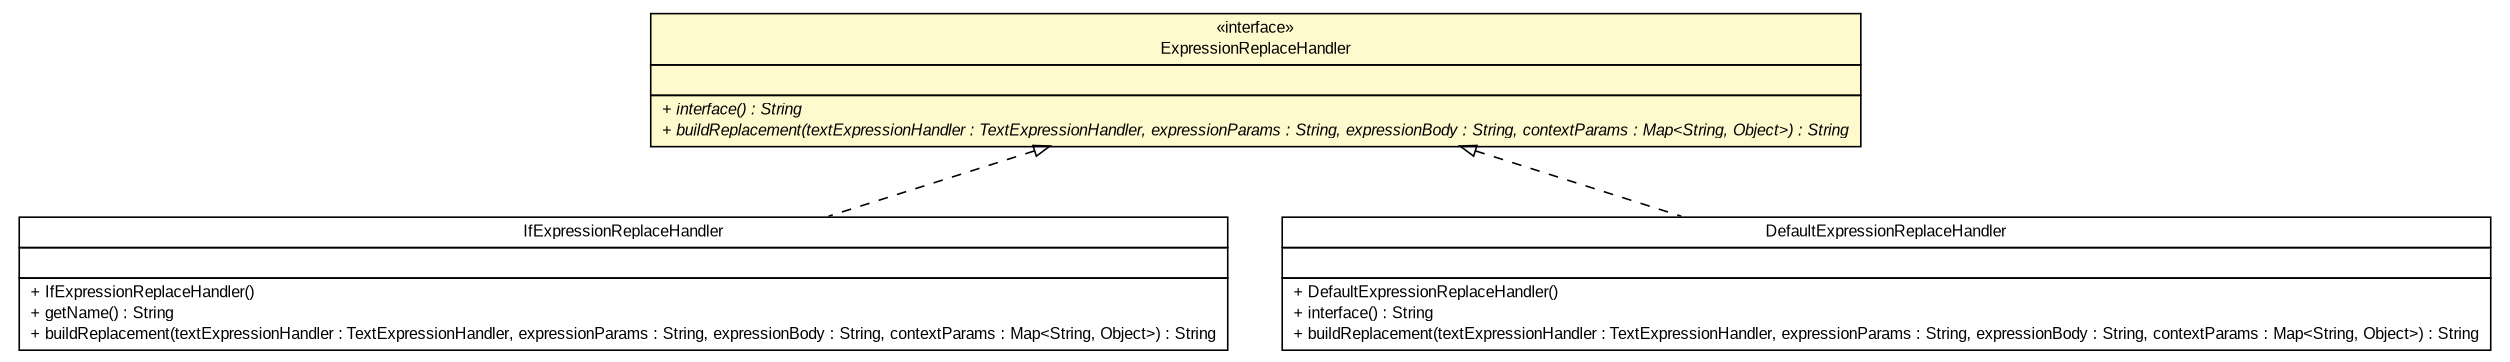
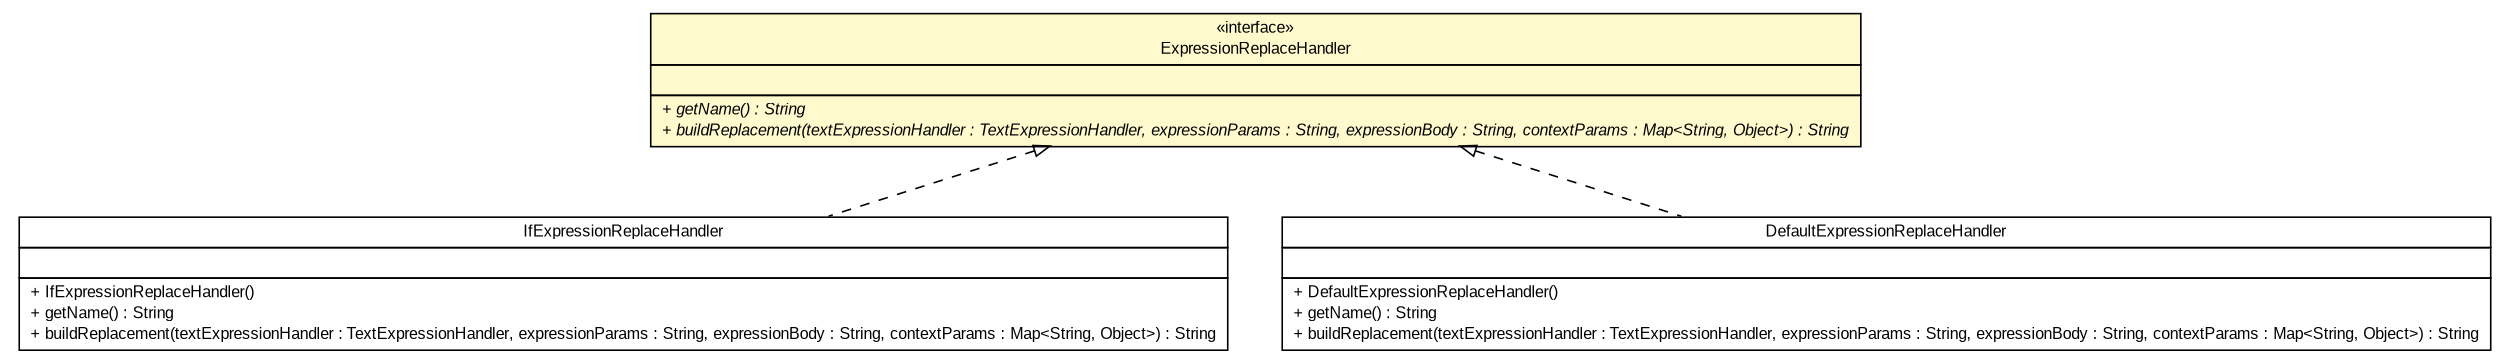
node "ExpressionReplaceHandler": text "+ interface() : String" -> "+ getName() : String"
node "DefaultExpressionReplaceHandler": text "+ interface() : String" -> "+ getName() : String"
